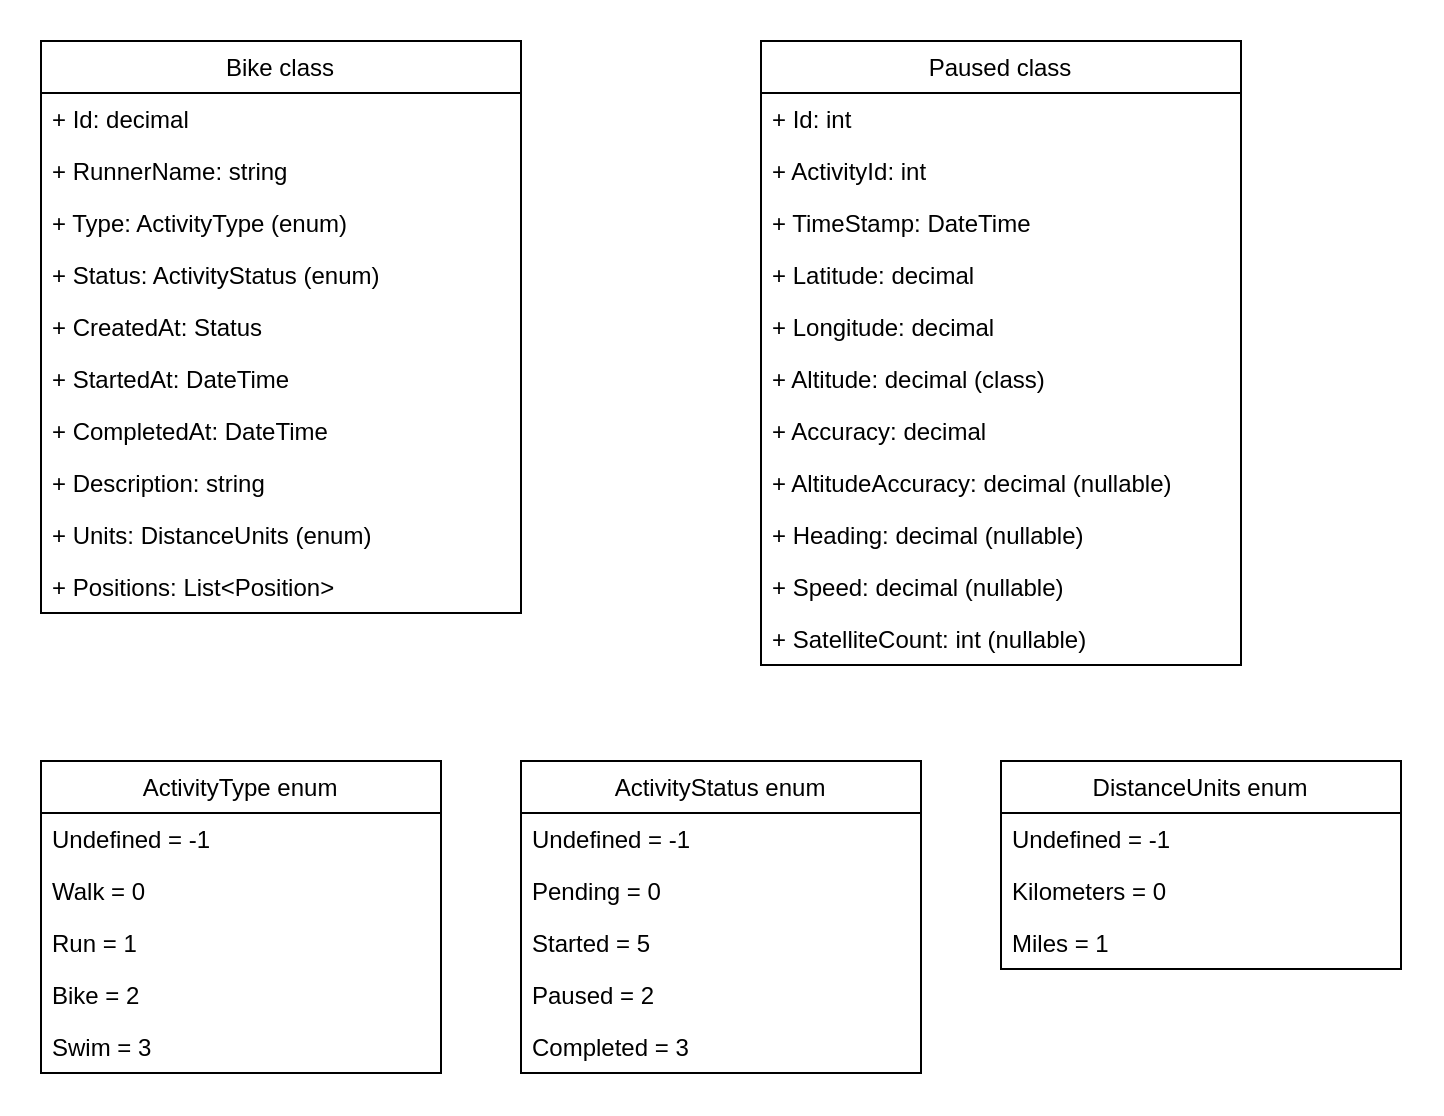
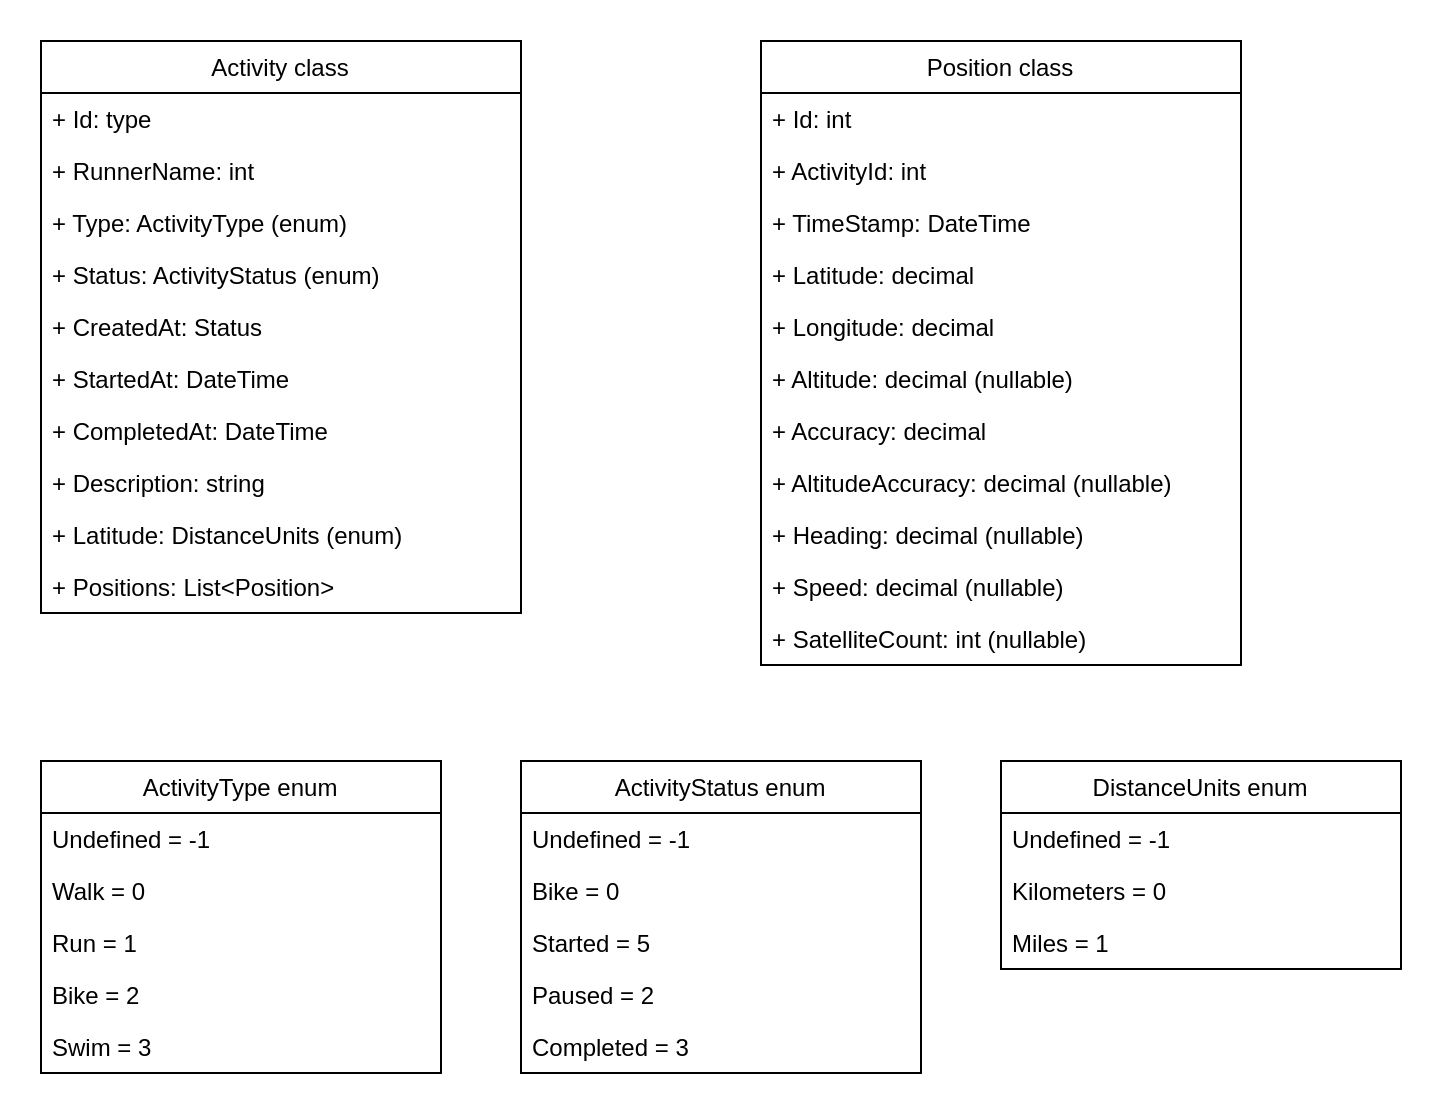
node "Bike class": label "Bike class" -> "Activity class"
node "Paused class": label "Paused class" -> "Position class"
node "+ Id: decimal": label "+ Id: decimal" -> "+ Id: type"
node "+ RunnerName: string": label "+ RunnerName: string" -> "+ RunnerName: int"
node "+ Altitude: decimal (class)": label "+ Altitude: decimal (class)" -> "+ Altitude: decimal (nullable)"
node "+ Units: DistanceUnits (enum)": label "+ Units: DistanceUnits (enum)" -> "+ Latitude: DistanceUnits (enum)"
node "Pending = 0": label "Pending = 0" -> "Bike = 0"
